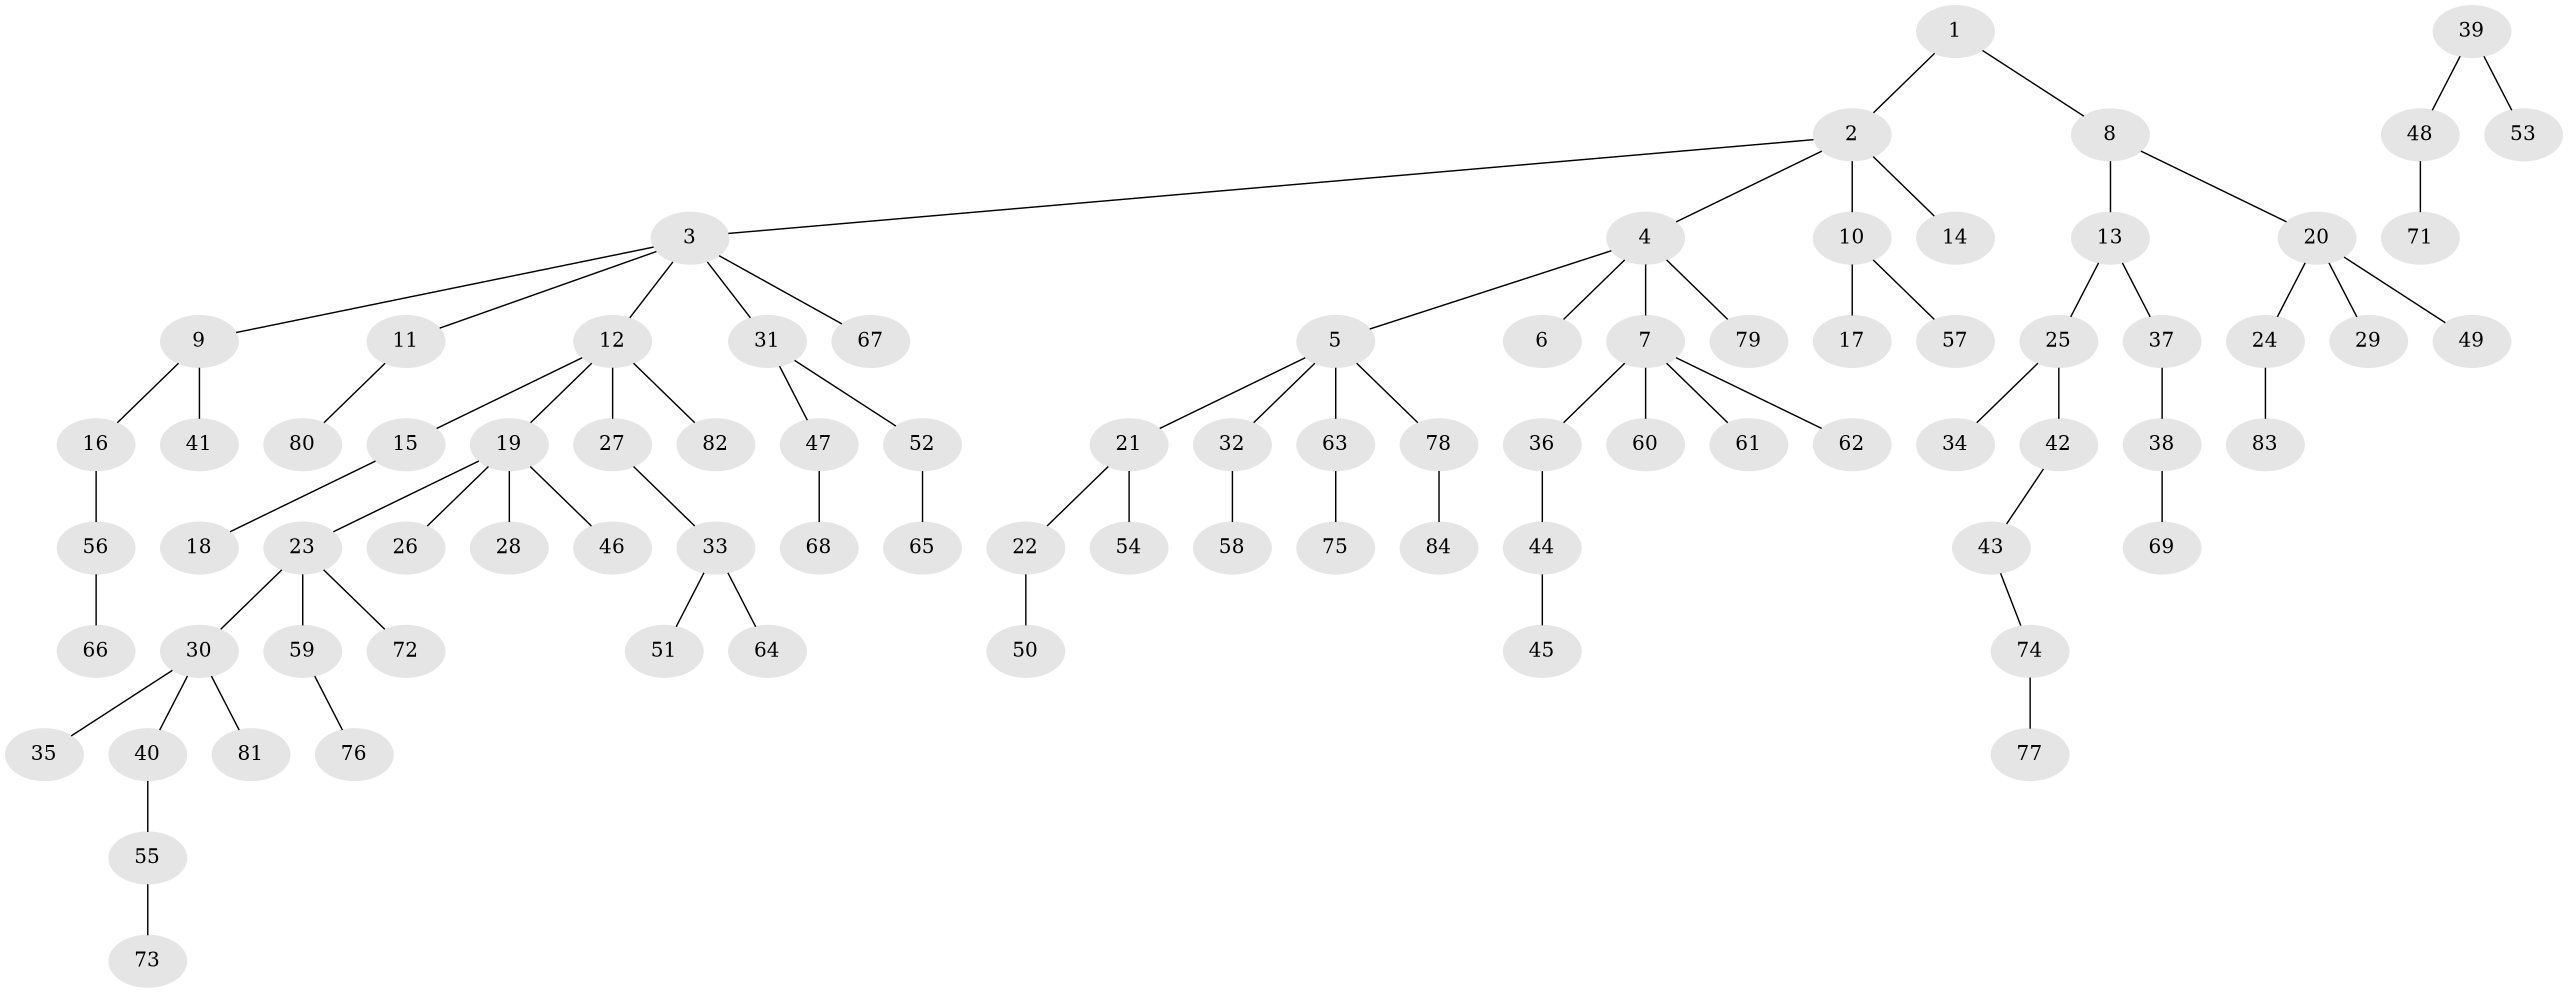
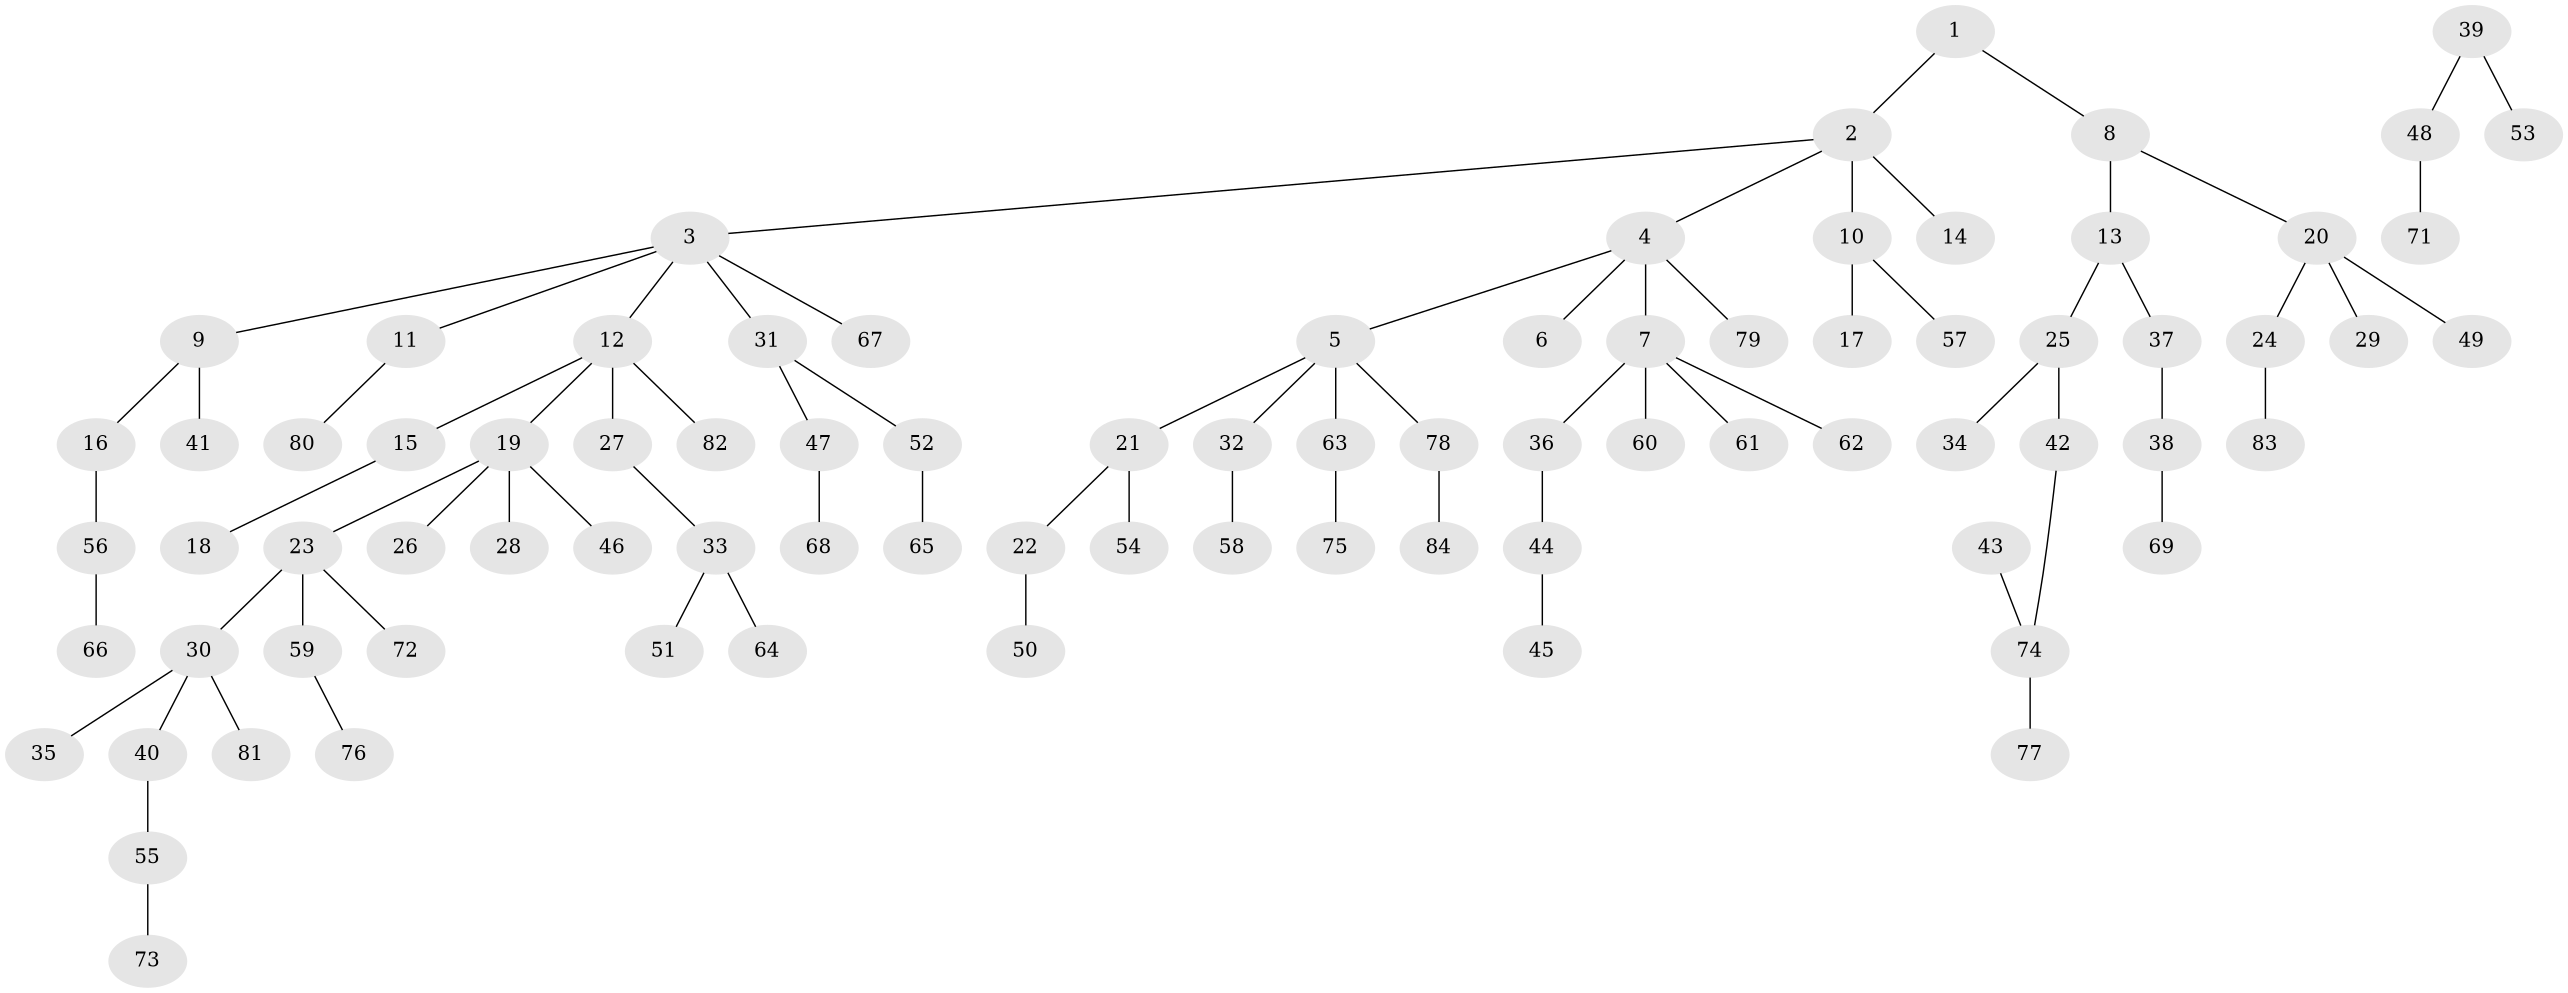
edge "42" -- "43": now "42" -- "74"
